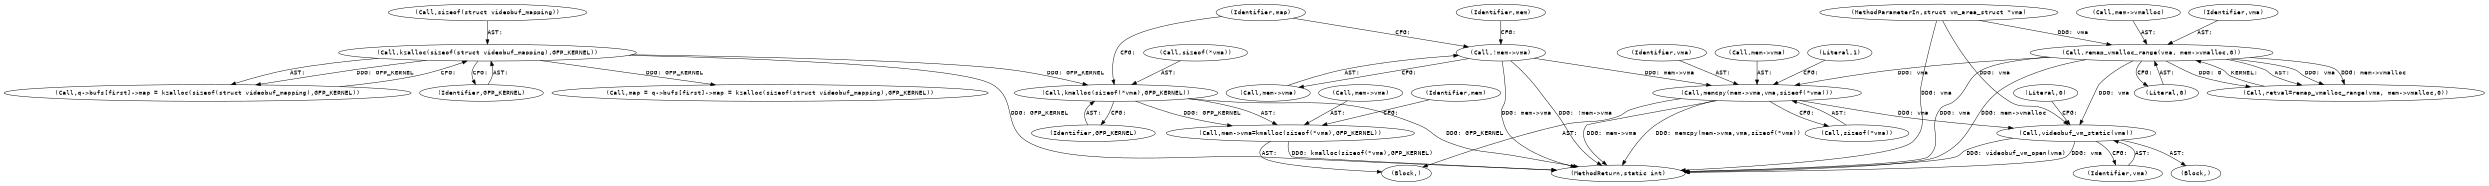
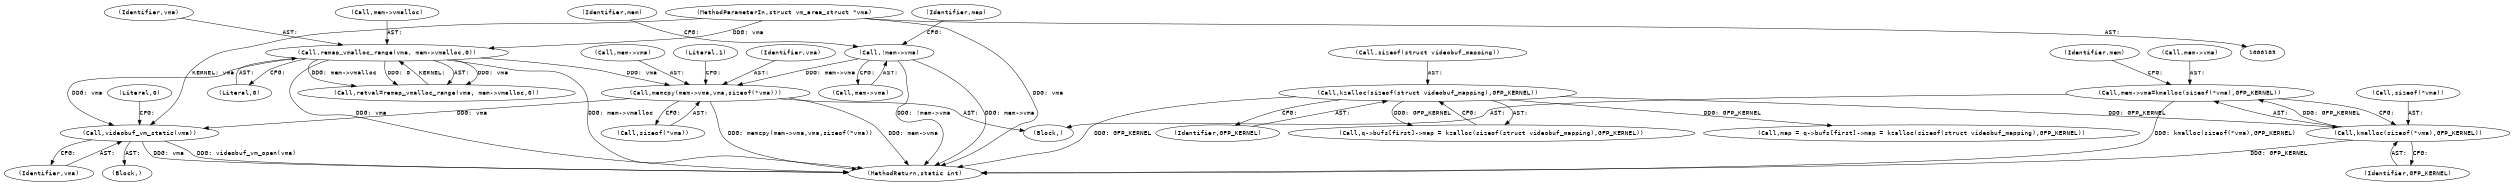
edge "(Identifier,map)" -> "(Call,kmalloc(sizeof(*vma),GFP_KERNEL))": now "(Call,mem->vma=kmalloc(sizeof(*vma),GFP_KERNEL))" -> "(Call,kmalloc(sizeof(*vma),GFP_KERNEL))"
node "1000103": added
edge "(MethodParameterIn,struct vm_area_struct *vma)" -> "(Call,videobuf_vm_static(vma))": label "DDG: vma" -> "KERNEL: vma"
